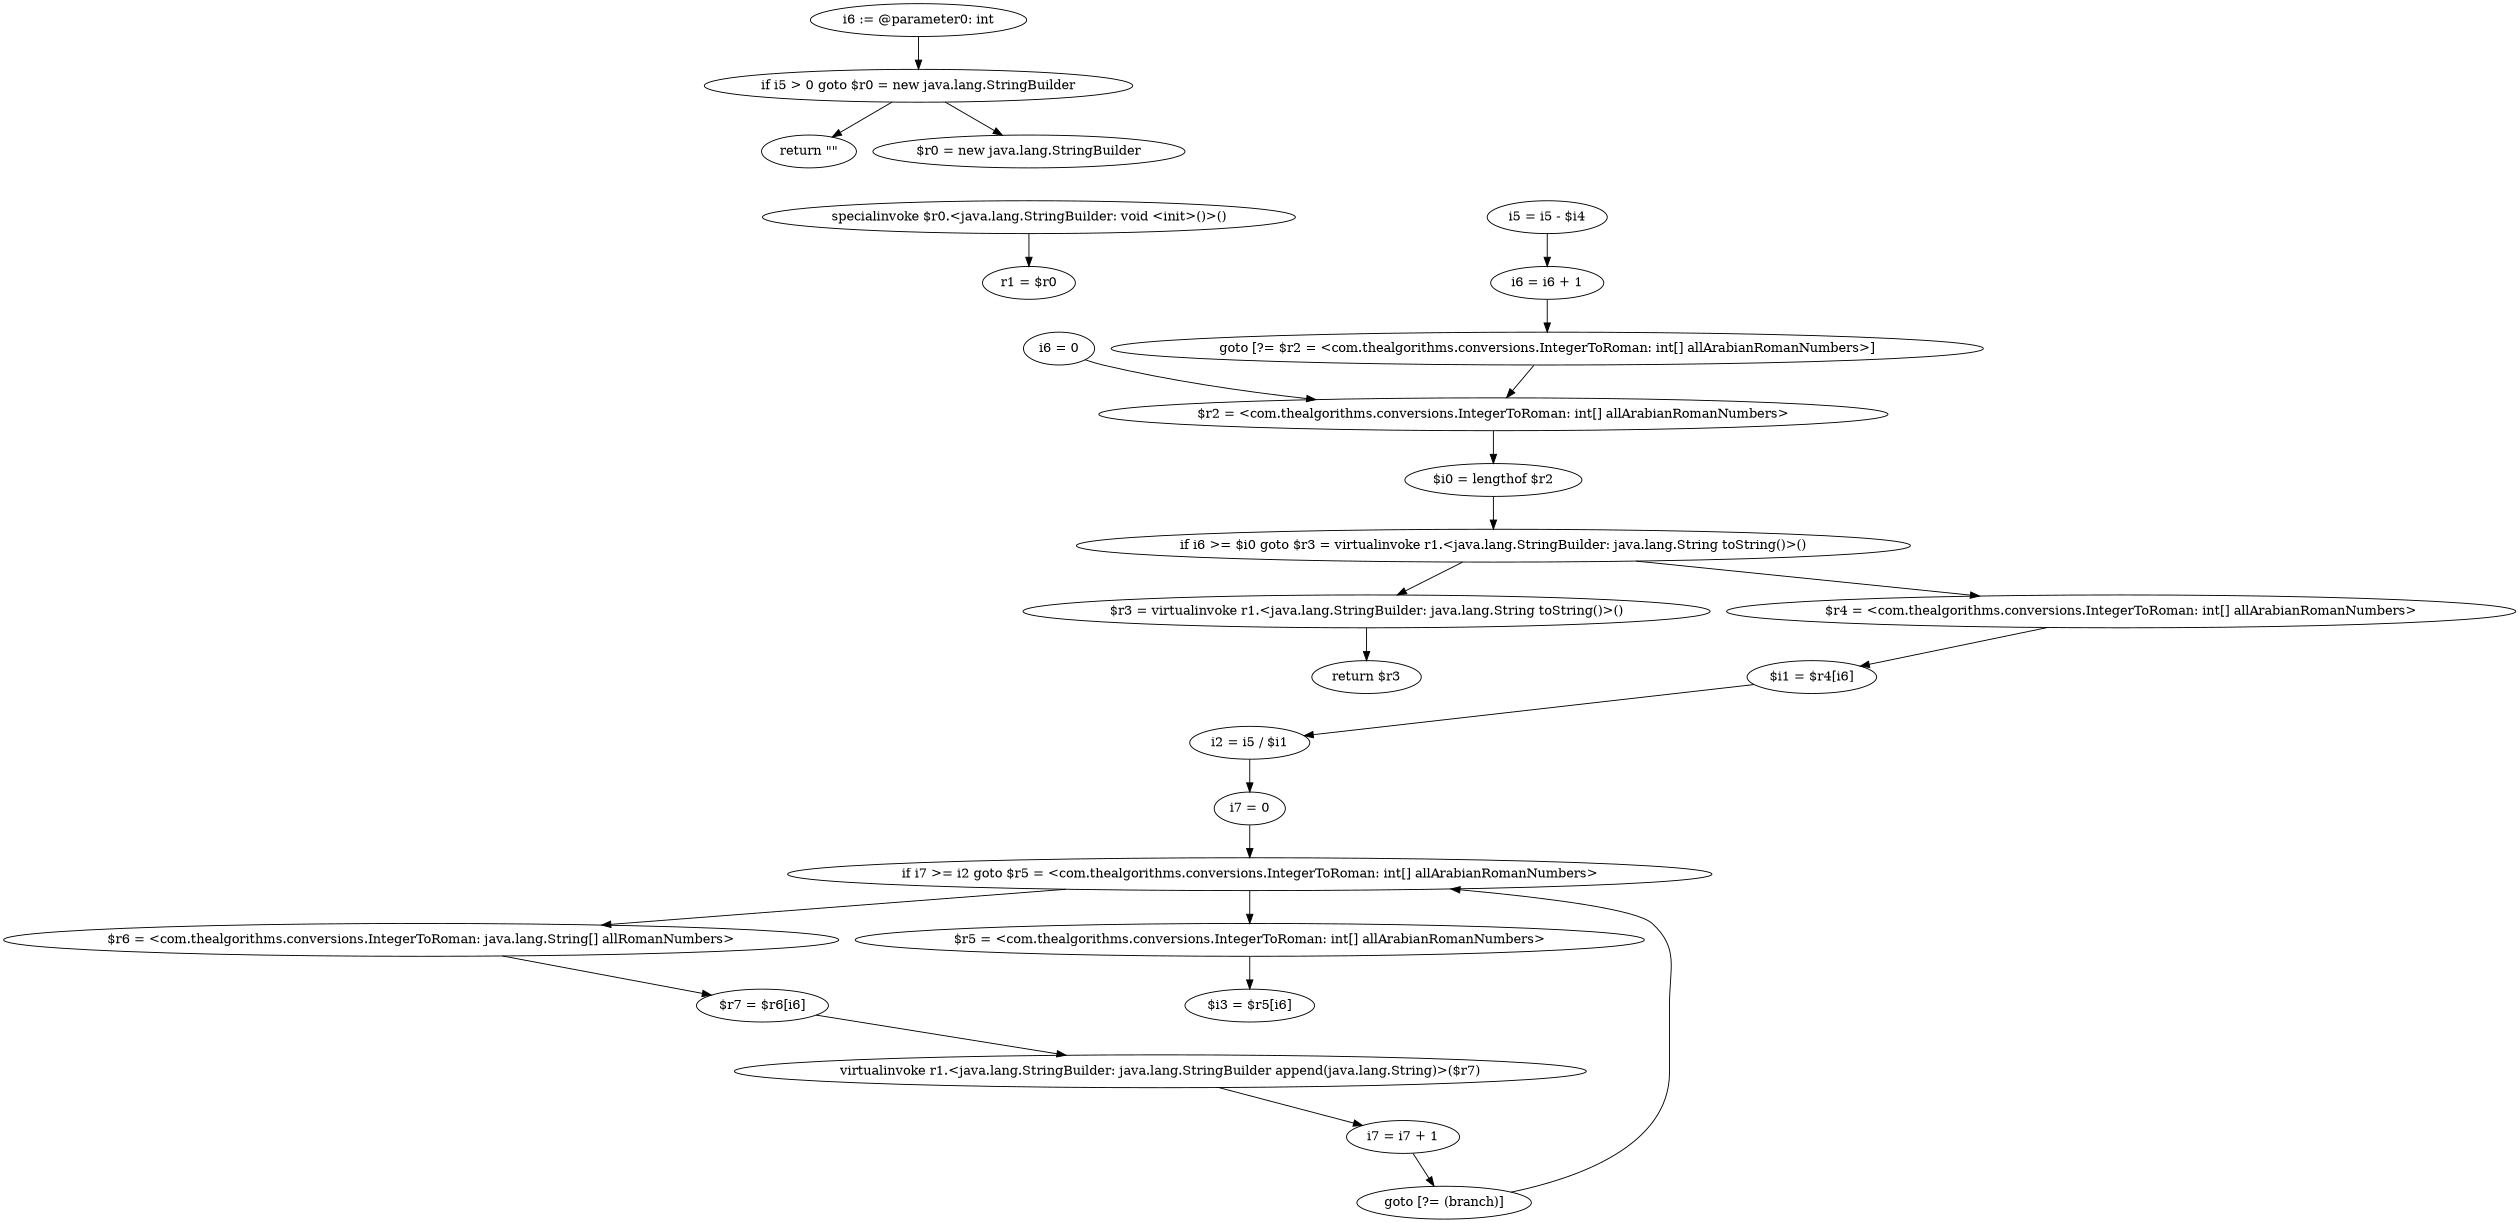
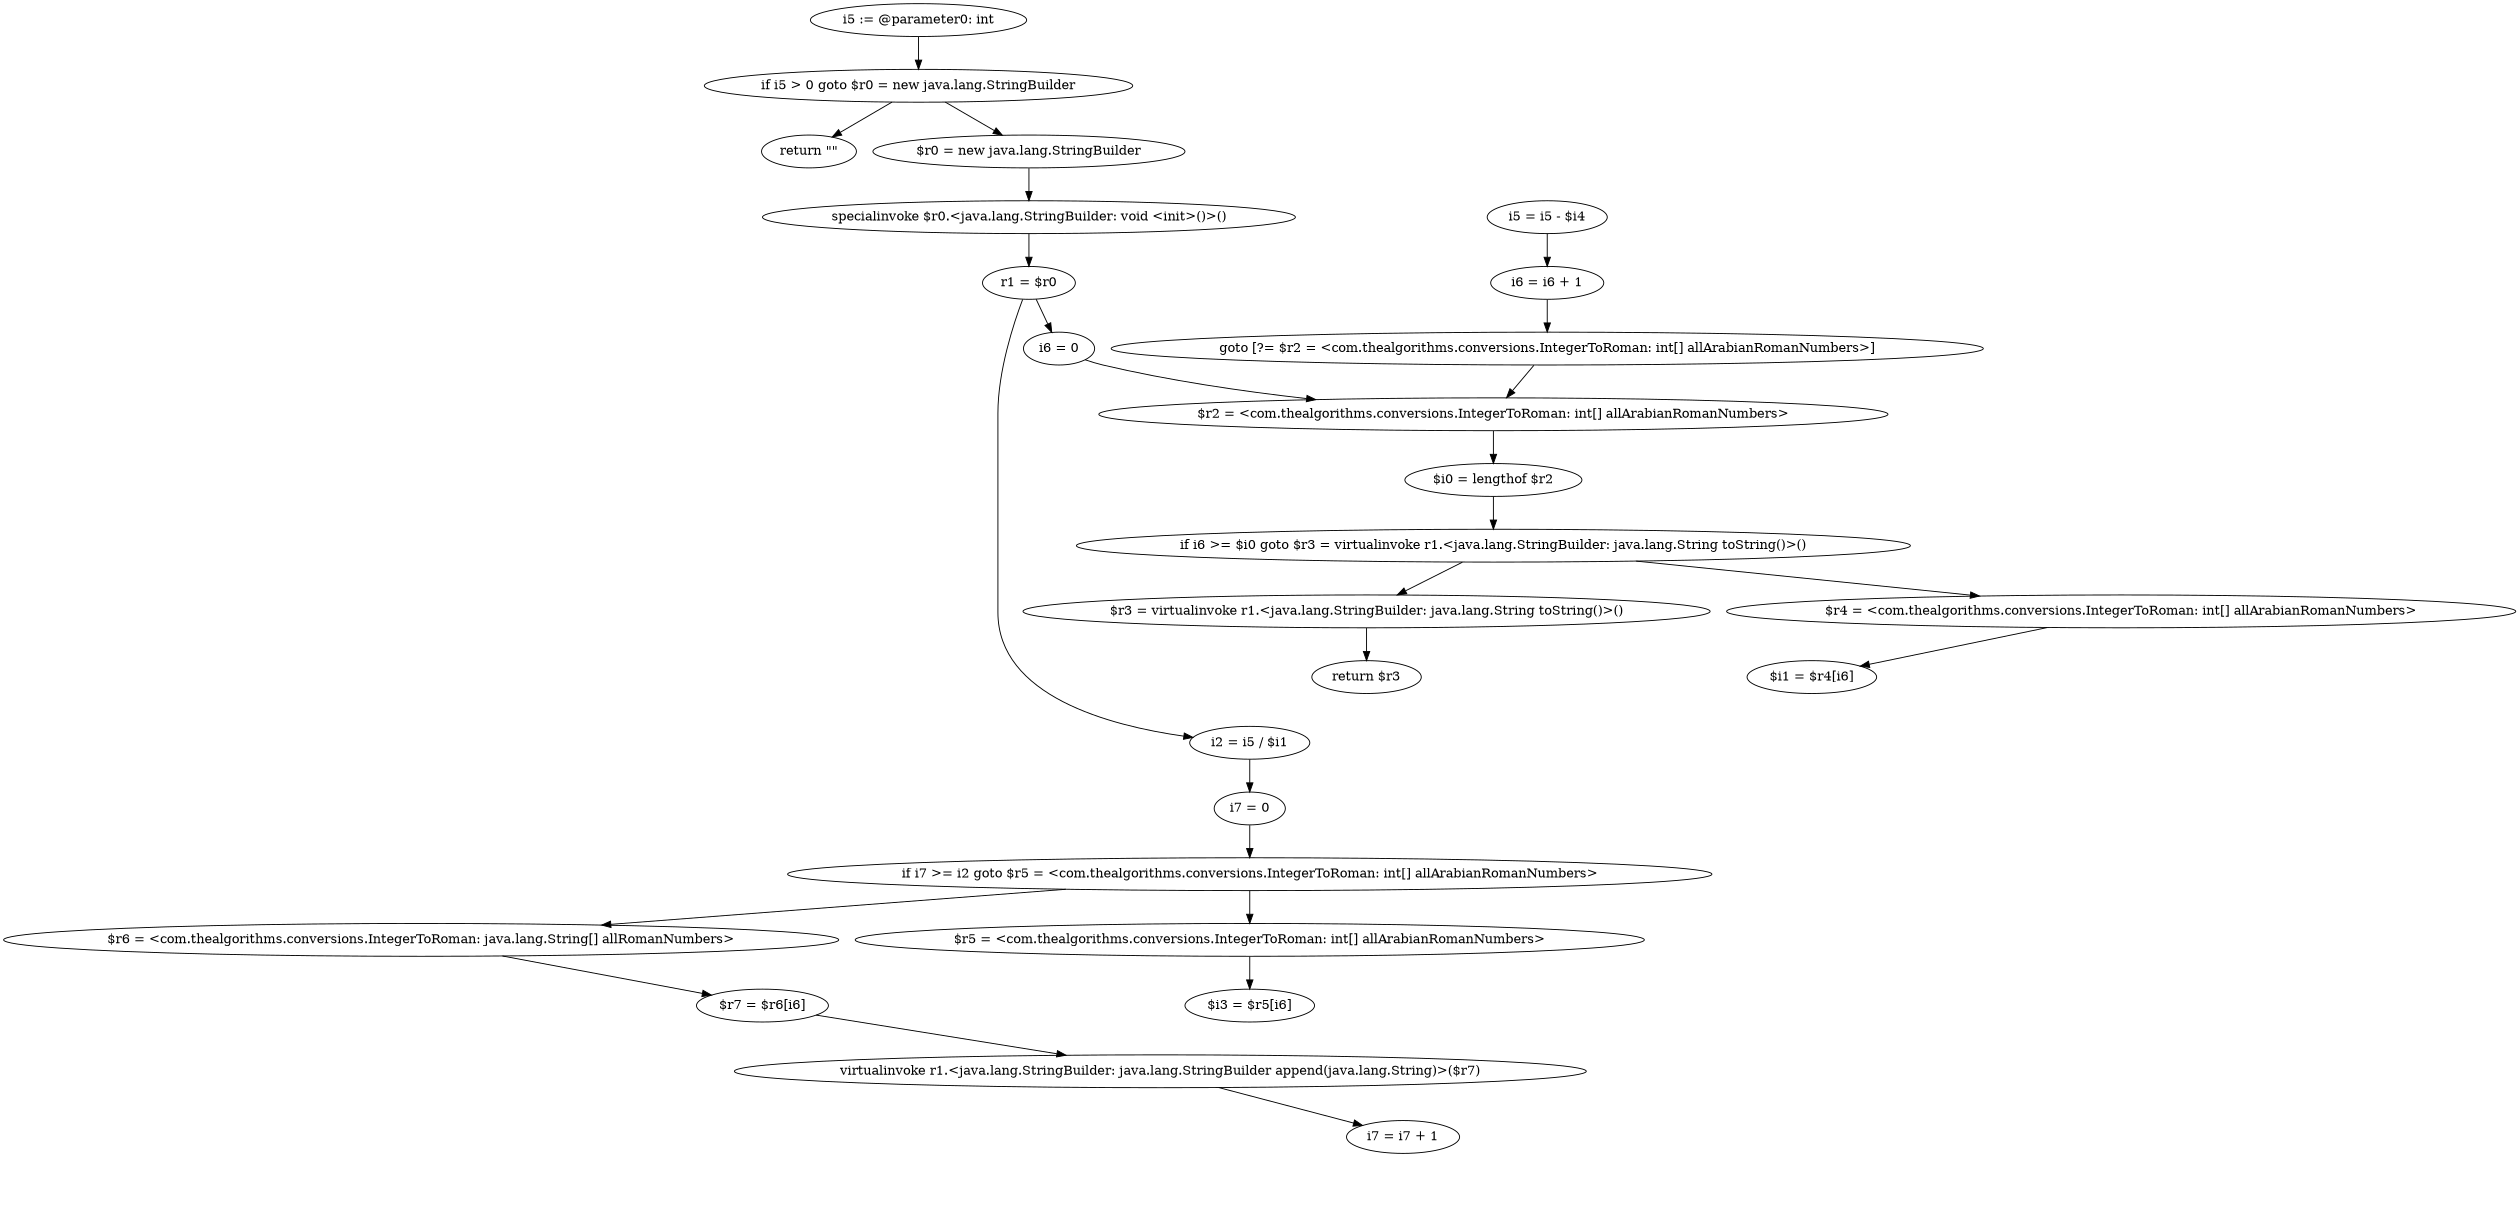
node "i6 := @parameter0: int": label "i6 := @parameter0: int" -> "i5 := @parameter0: int"
edge "$r0 = new java.lang.StringBuilder" -> "specialinvoke $r0.<java.lang.StringBuilder: void <init>()>()": added
edge "r1 = $r0" -> "i6 = 0": added
edge "$i1 = $r4[i6]" -> "i2 = i5 / $i1": now "r1 = $r0" -> "i2 = i5 / $i1"
node "goto [?= (branch)]": removed
